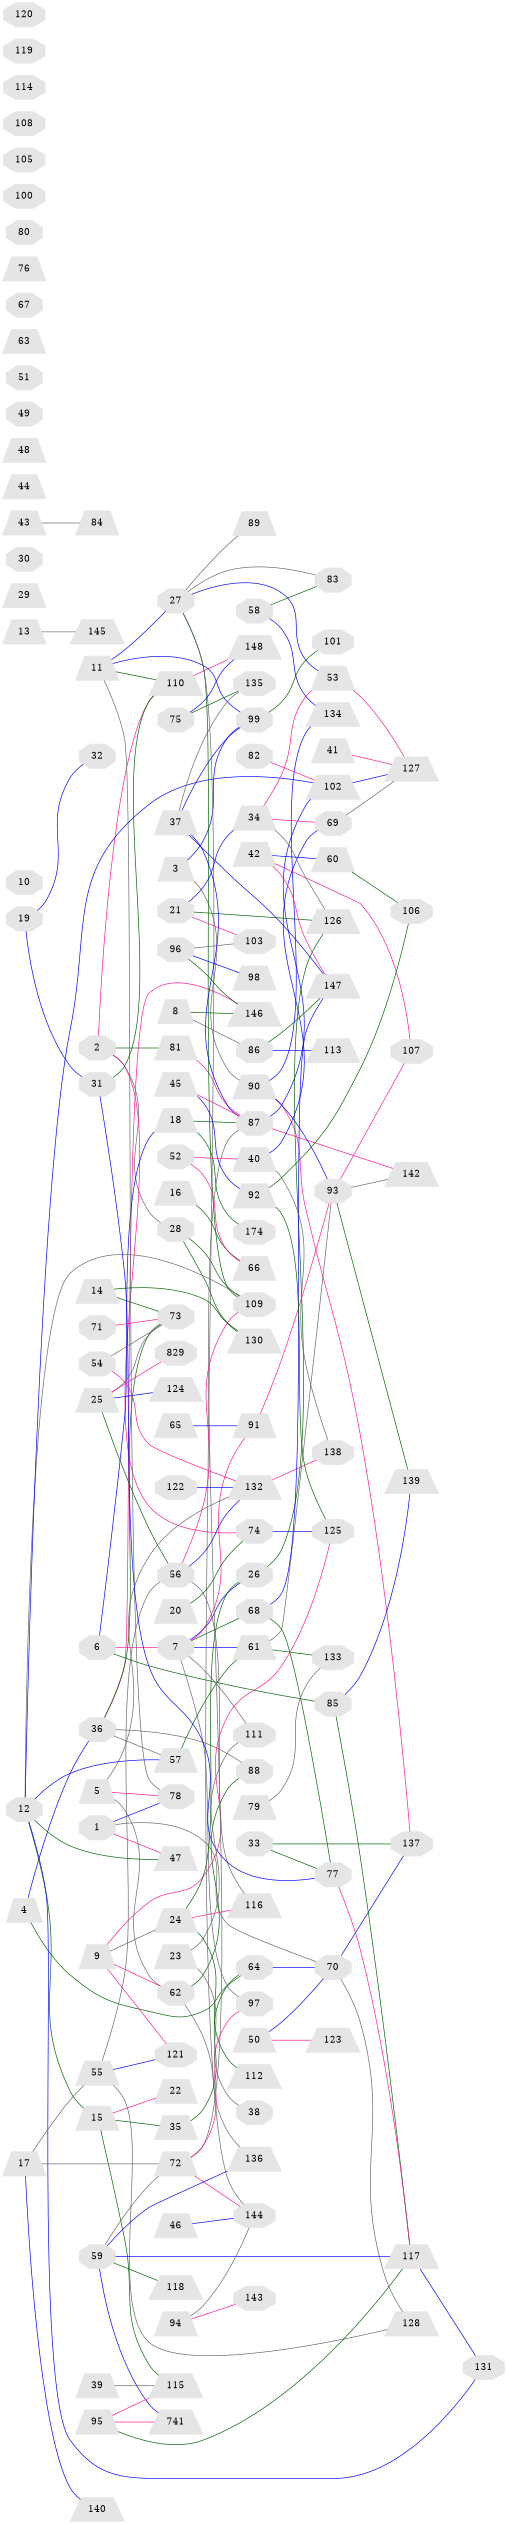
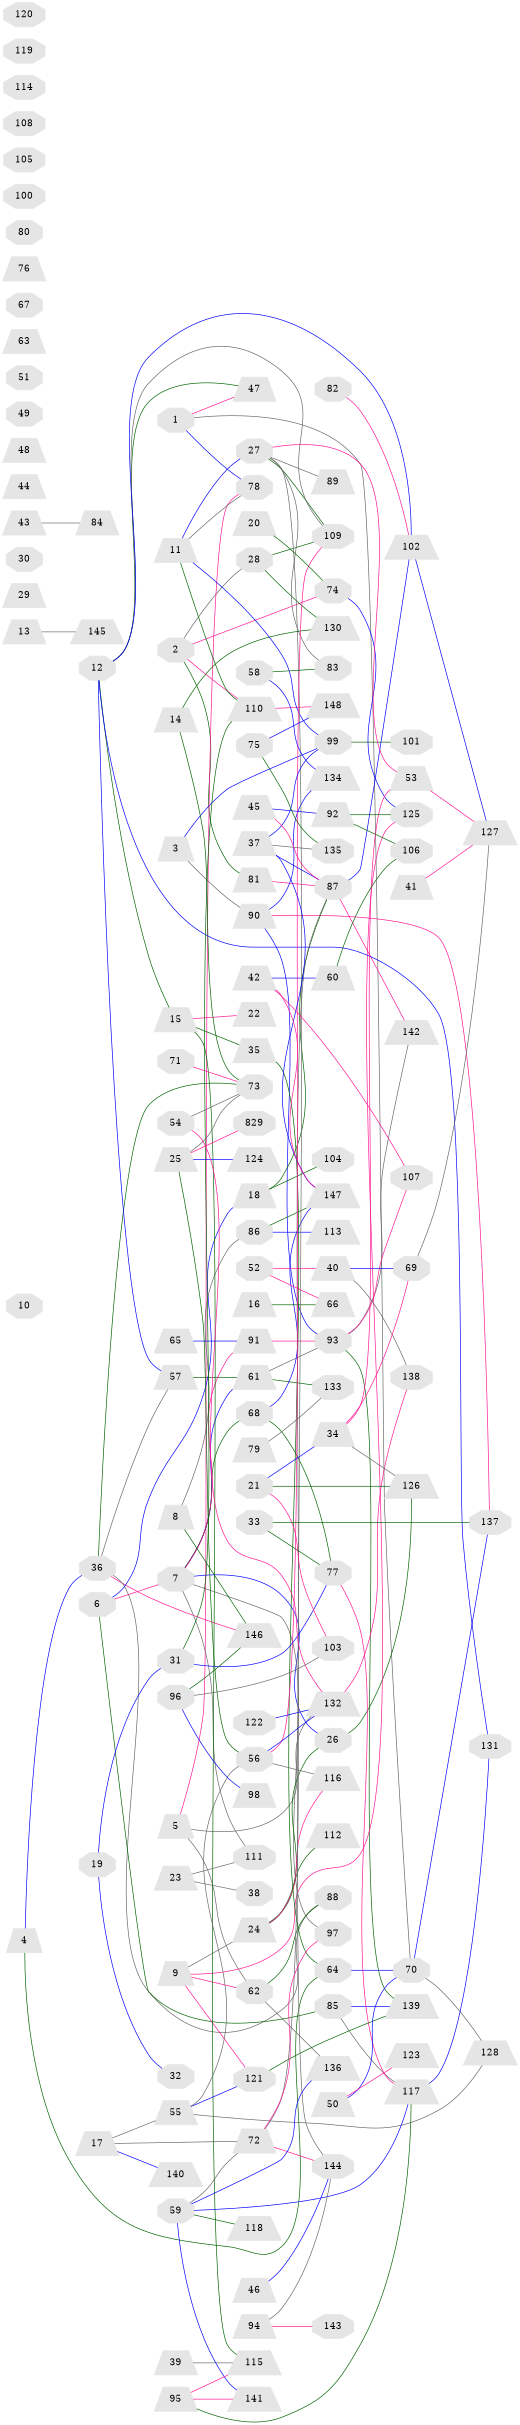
edge "27" -- "53": color blue -> deeppink
node "174": label "174" -> "104"
edge "85" -- "117": color darkgreen -> gray40
edge "139" -- "121": added
node "741": label "741" -> "141"
